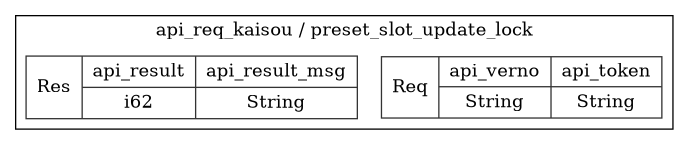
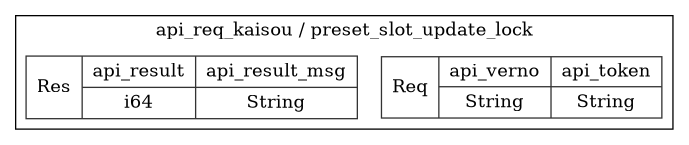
node "Res": text "i62" -> "i64"
